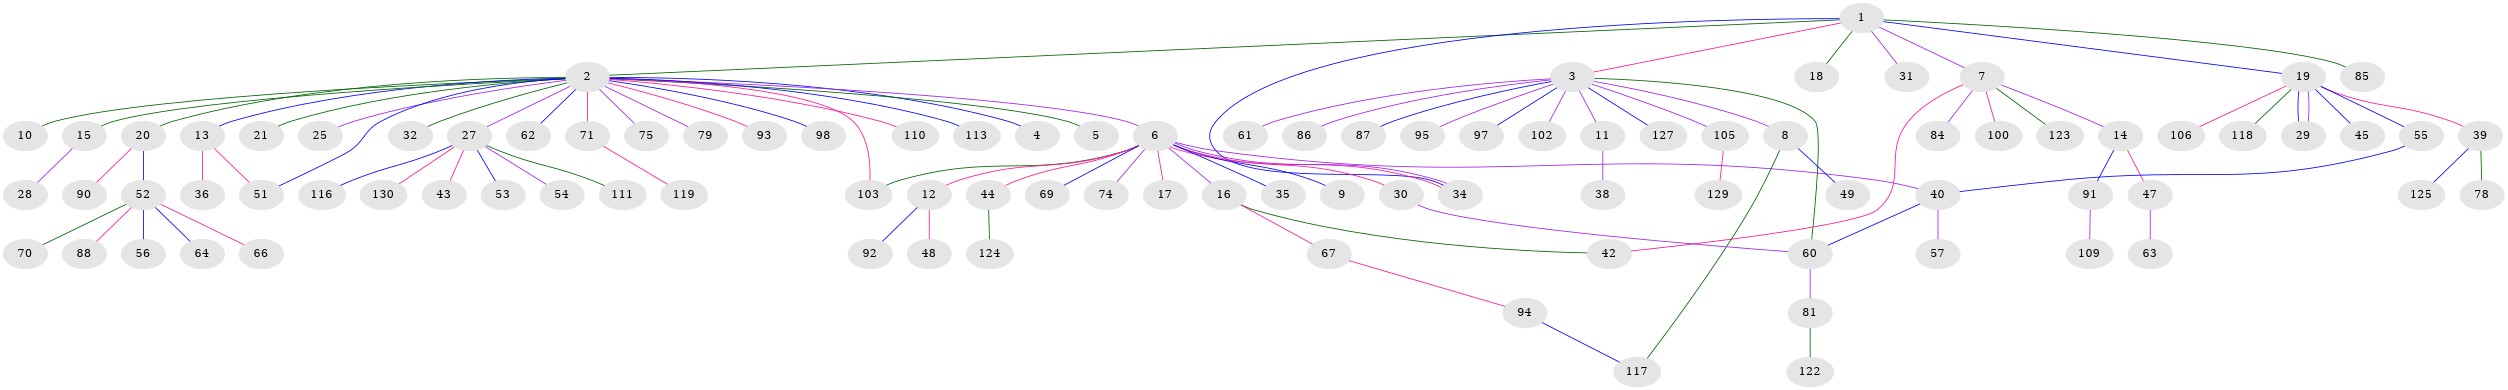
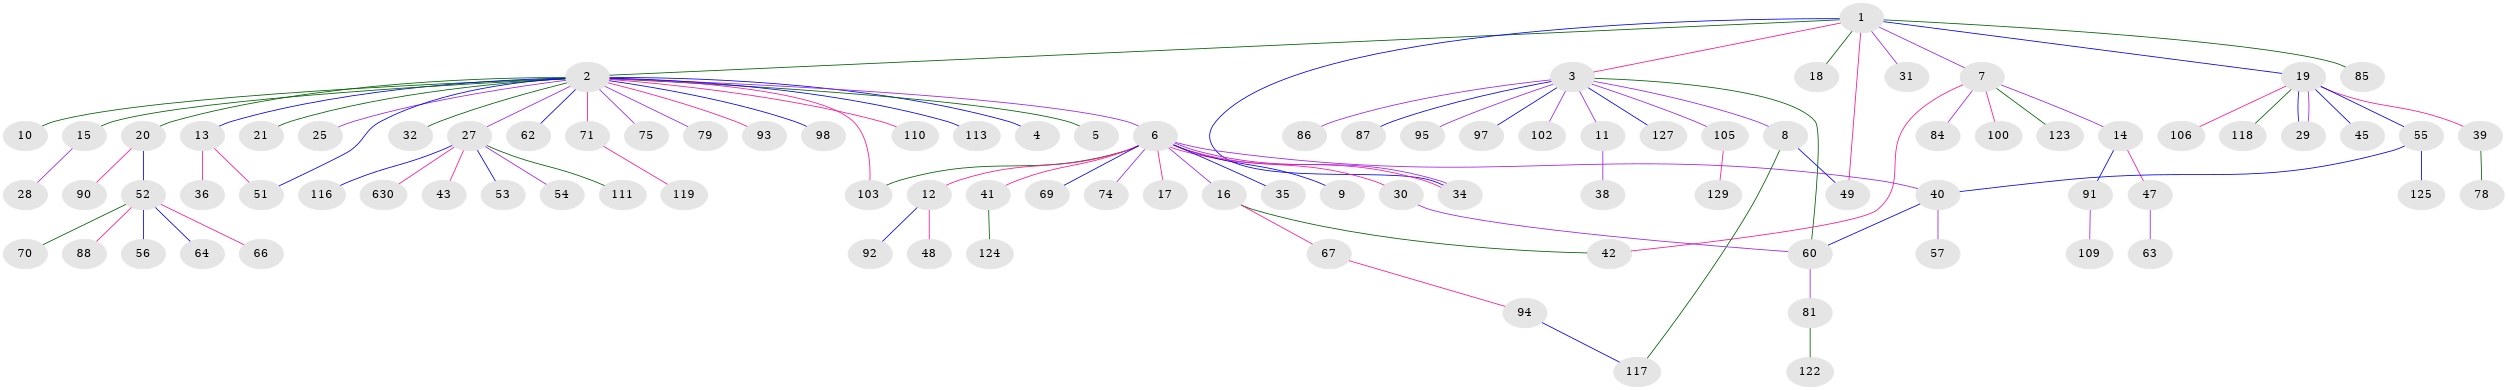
edge "1" -- "49": added
node "61": removed
edge "39" -- "125": now "55" -- "125"
node "130": label "130" -> "630"
node "44": label "44" -> "41"
